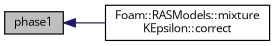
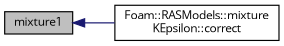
node "phase1": label "phase1" -> "mixture1"
